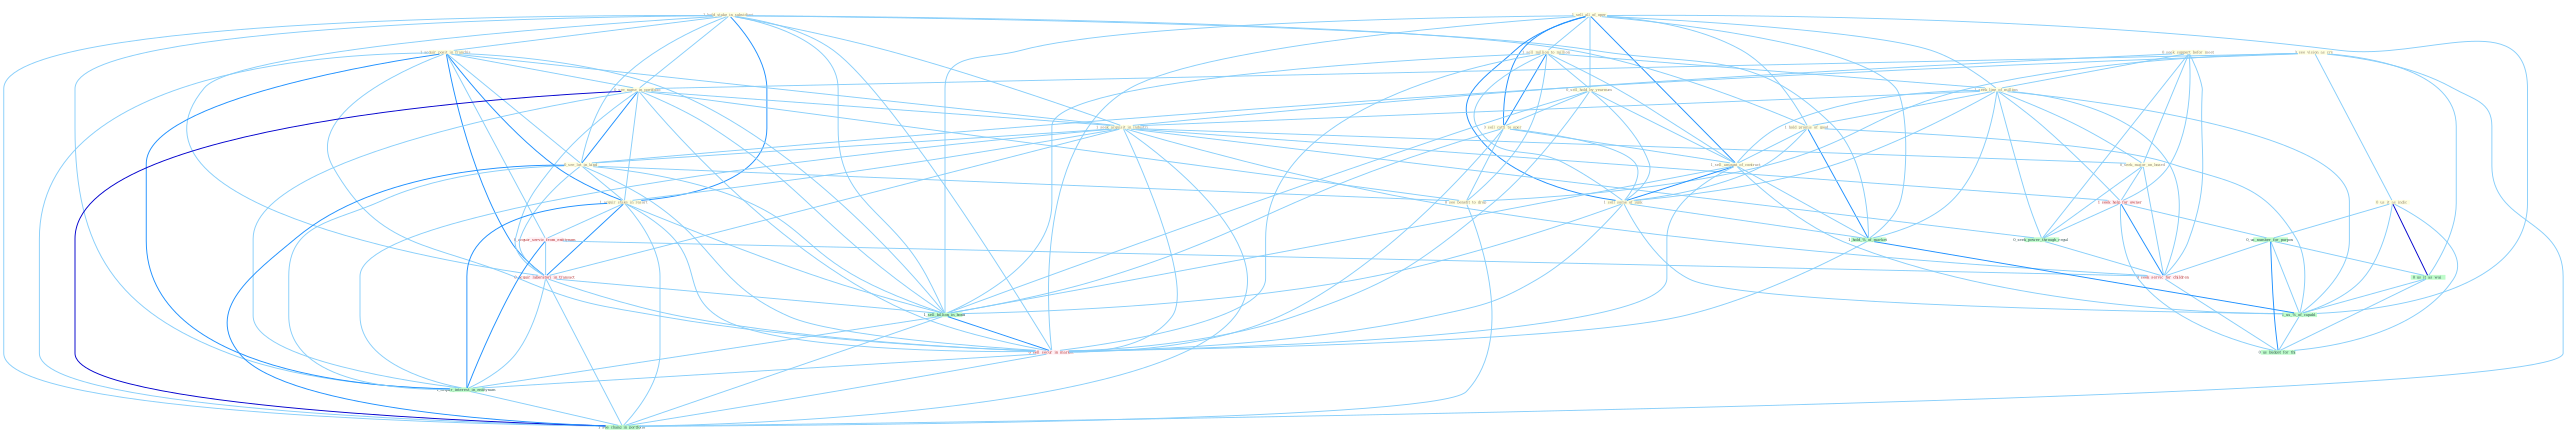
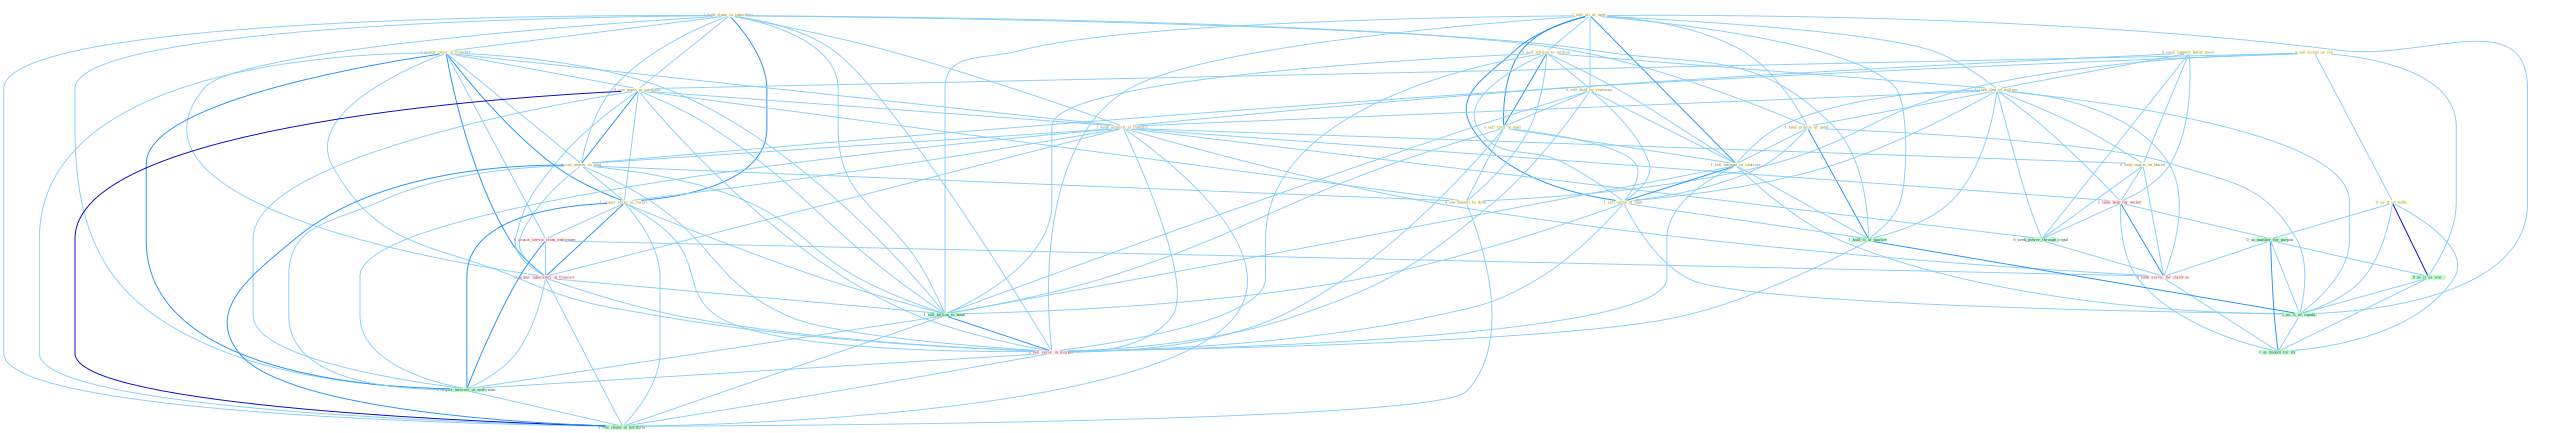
edge "0_seek_support_befor_meet" -- "0_seek_servic_for_children": removed
node "0_see_lot_in_kind": label "0_see_lot_in_kind" -> "0_see_owner_in_kind"
edge "0_see_vision_as_cry" -- "1_see_chang_in_portfolio": removed
